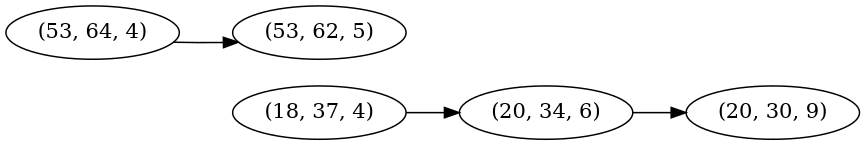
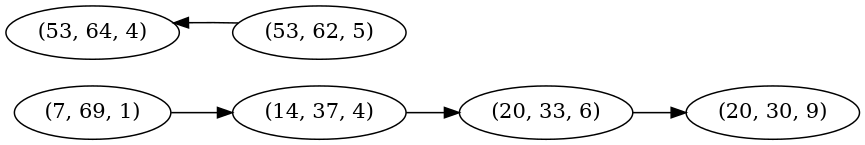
edge "(53, 64, 4)" -> "(53, 62, 5)": reversed
node "(7, 69, 1)": added
node "(18, 37, 4)": label "(18, 37, 4)" -> "(14, 37, 4)"
node "(20, 34, 6)": label "(20, 34, 6)" -> "(20, 33, 6)"
